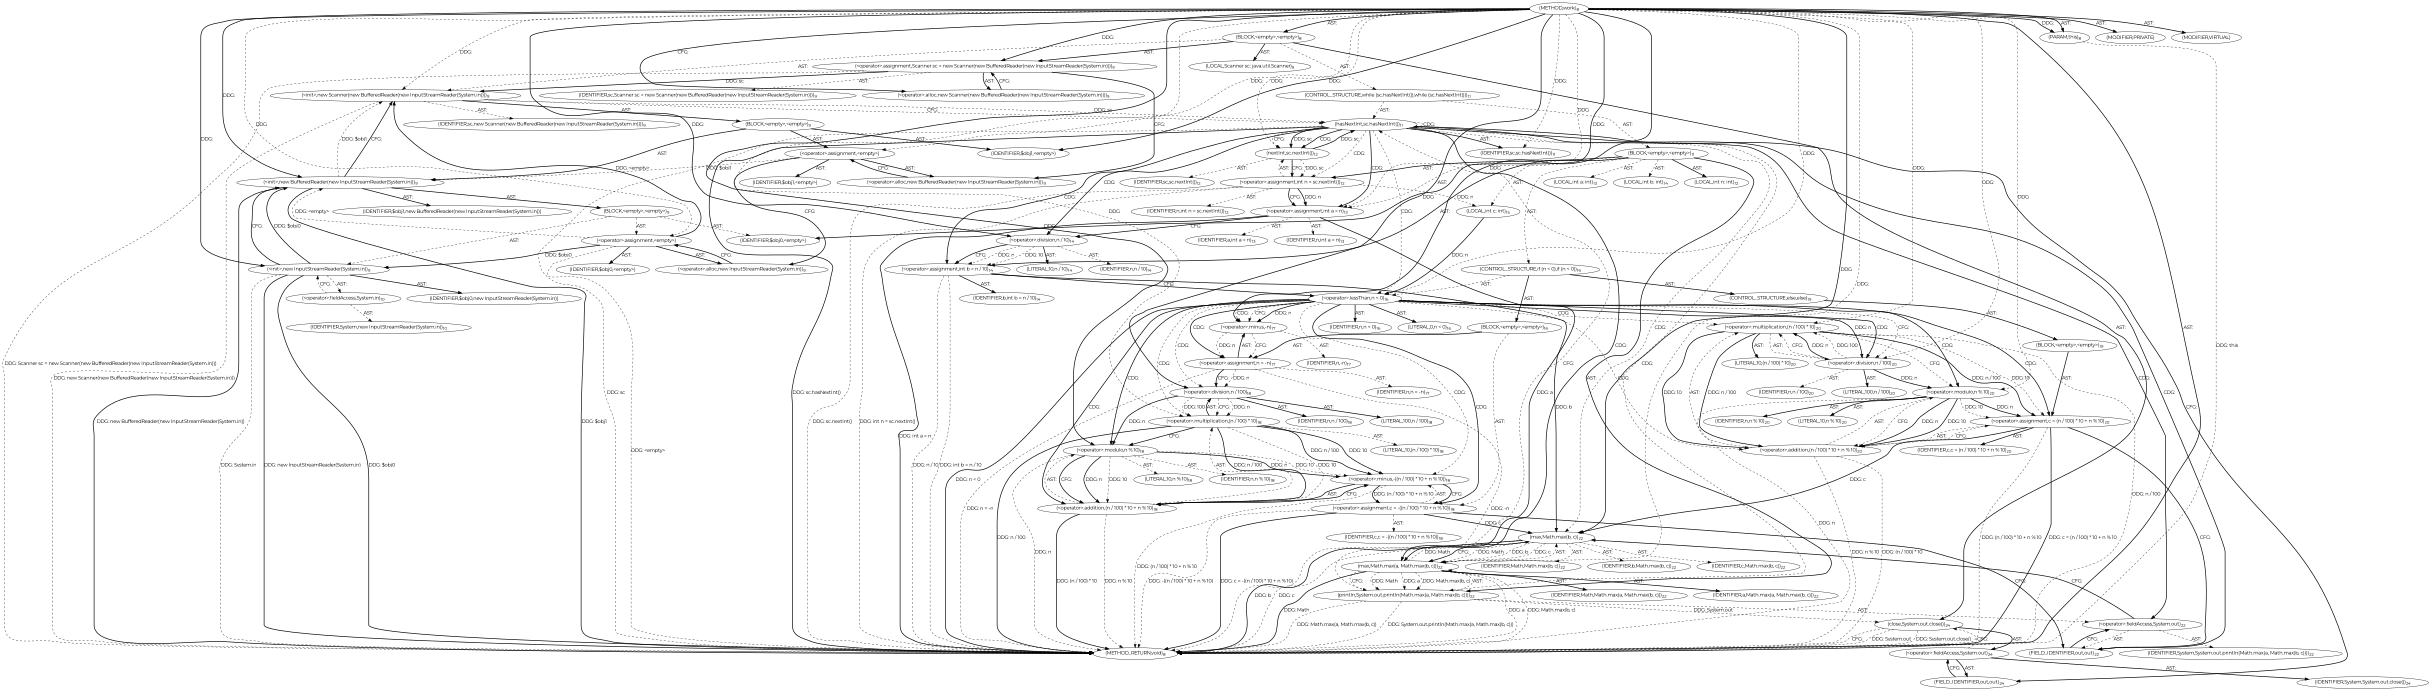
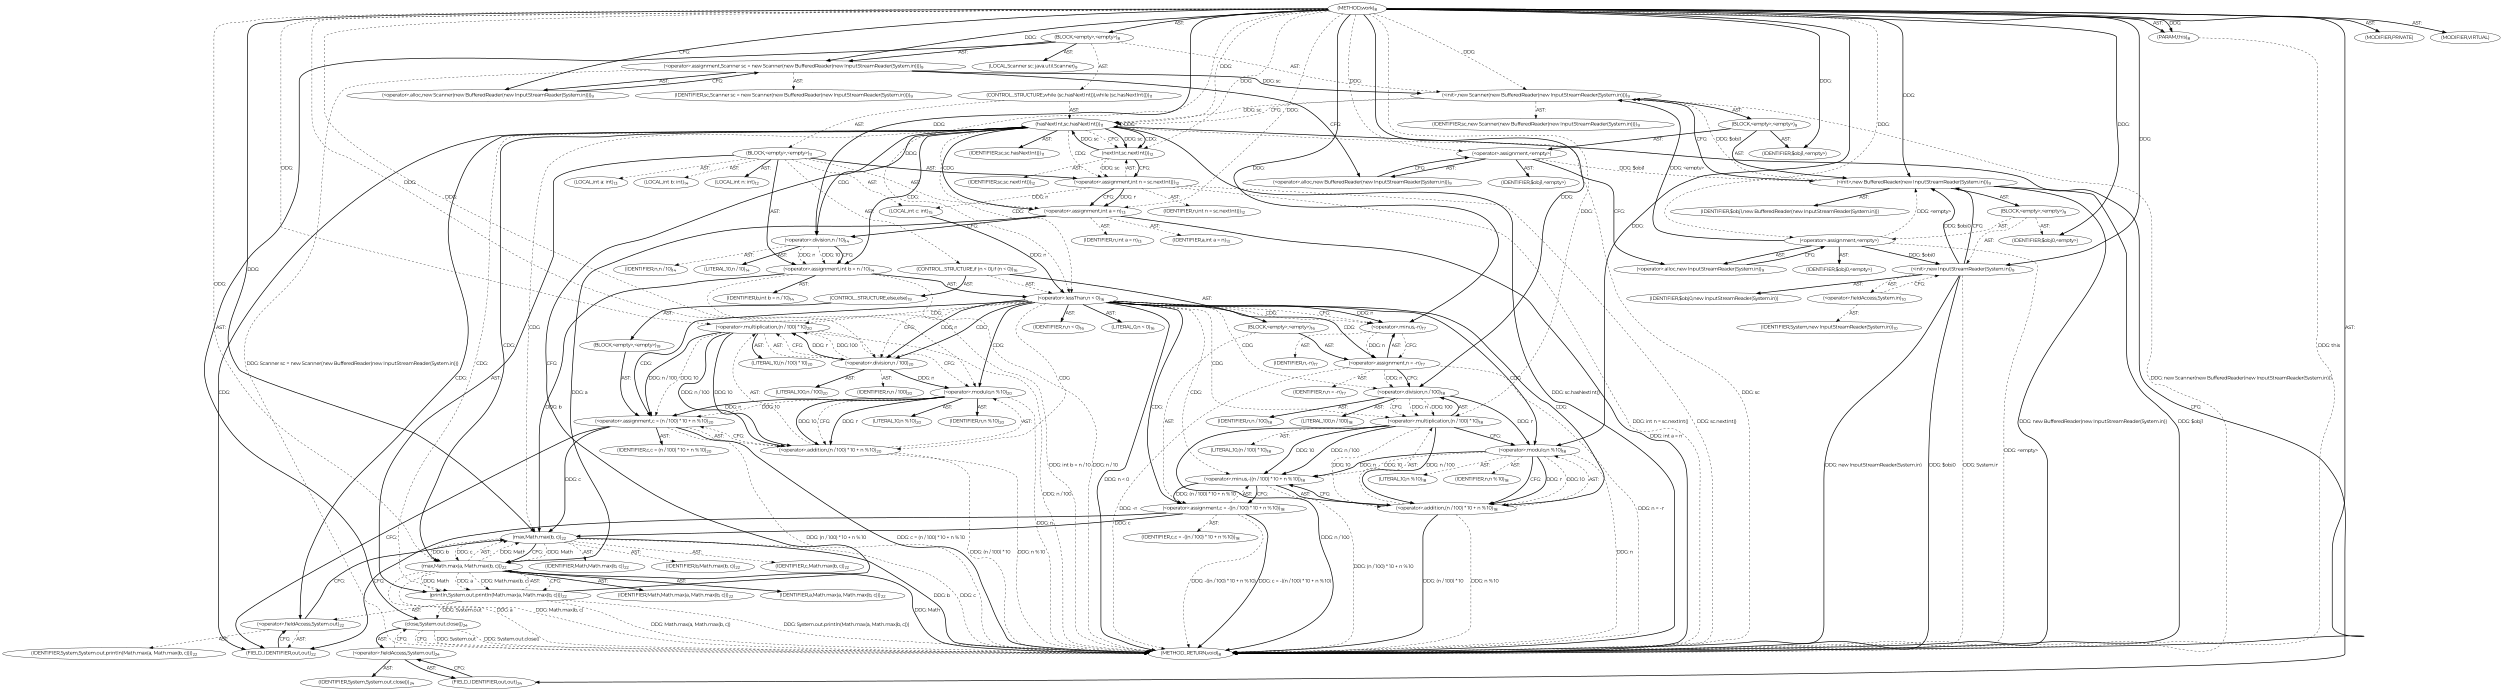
edge "(METHOD,work)" -> "(IDENTIFIER,sc,sc.hasNextInt())": now "(METHOD,work)" -> "(hasNextInt,sc.hasNextInt())"
edge "(<operator>.assignment,int b = n / 10)" -> "(<operator>.lessThan,n < 0)": label "CFG: " -> "AST: "
edge "(println,System.out.println(Math.max(a, Math.max(b, c))))" -> "(hasNextInt,sc.hasNextInt())": style dashed -> bold
